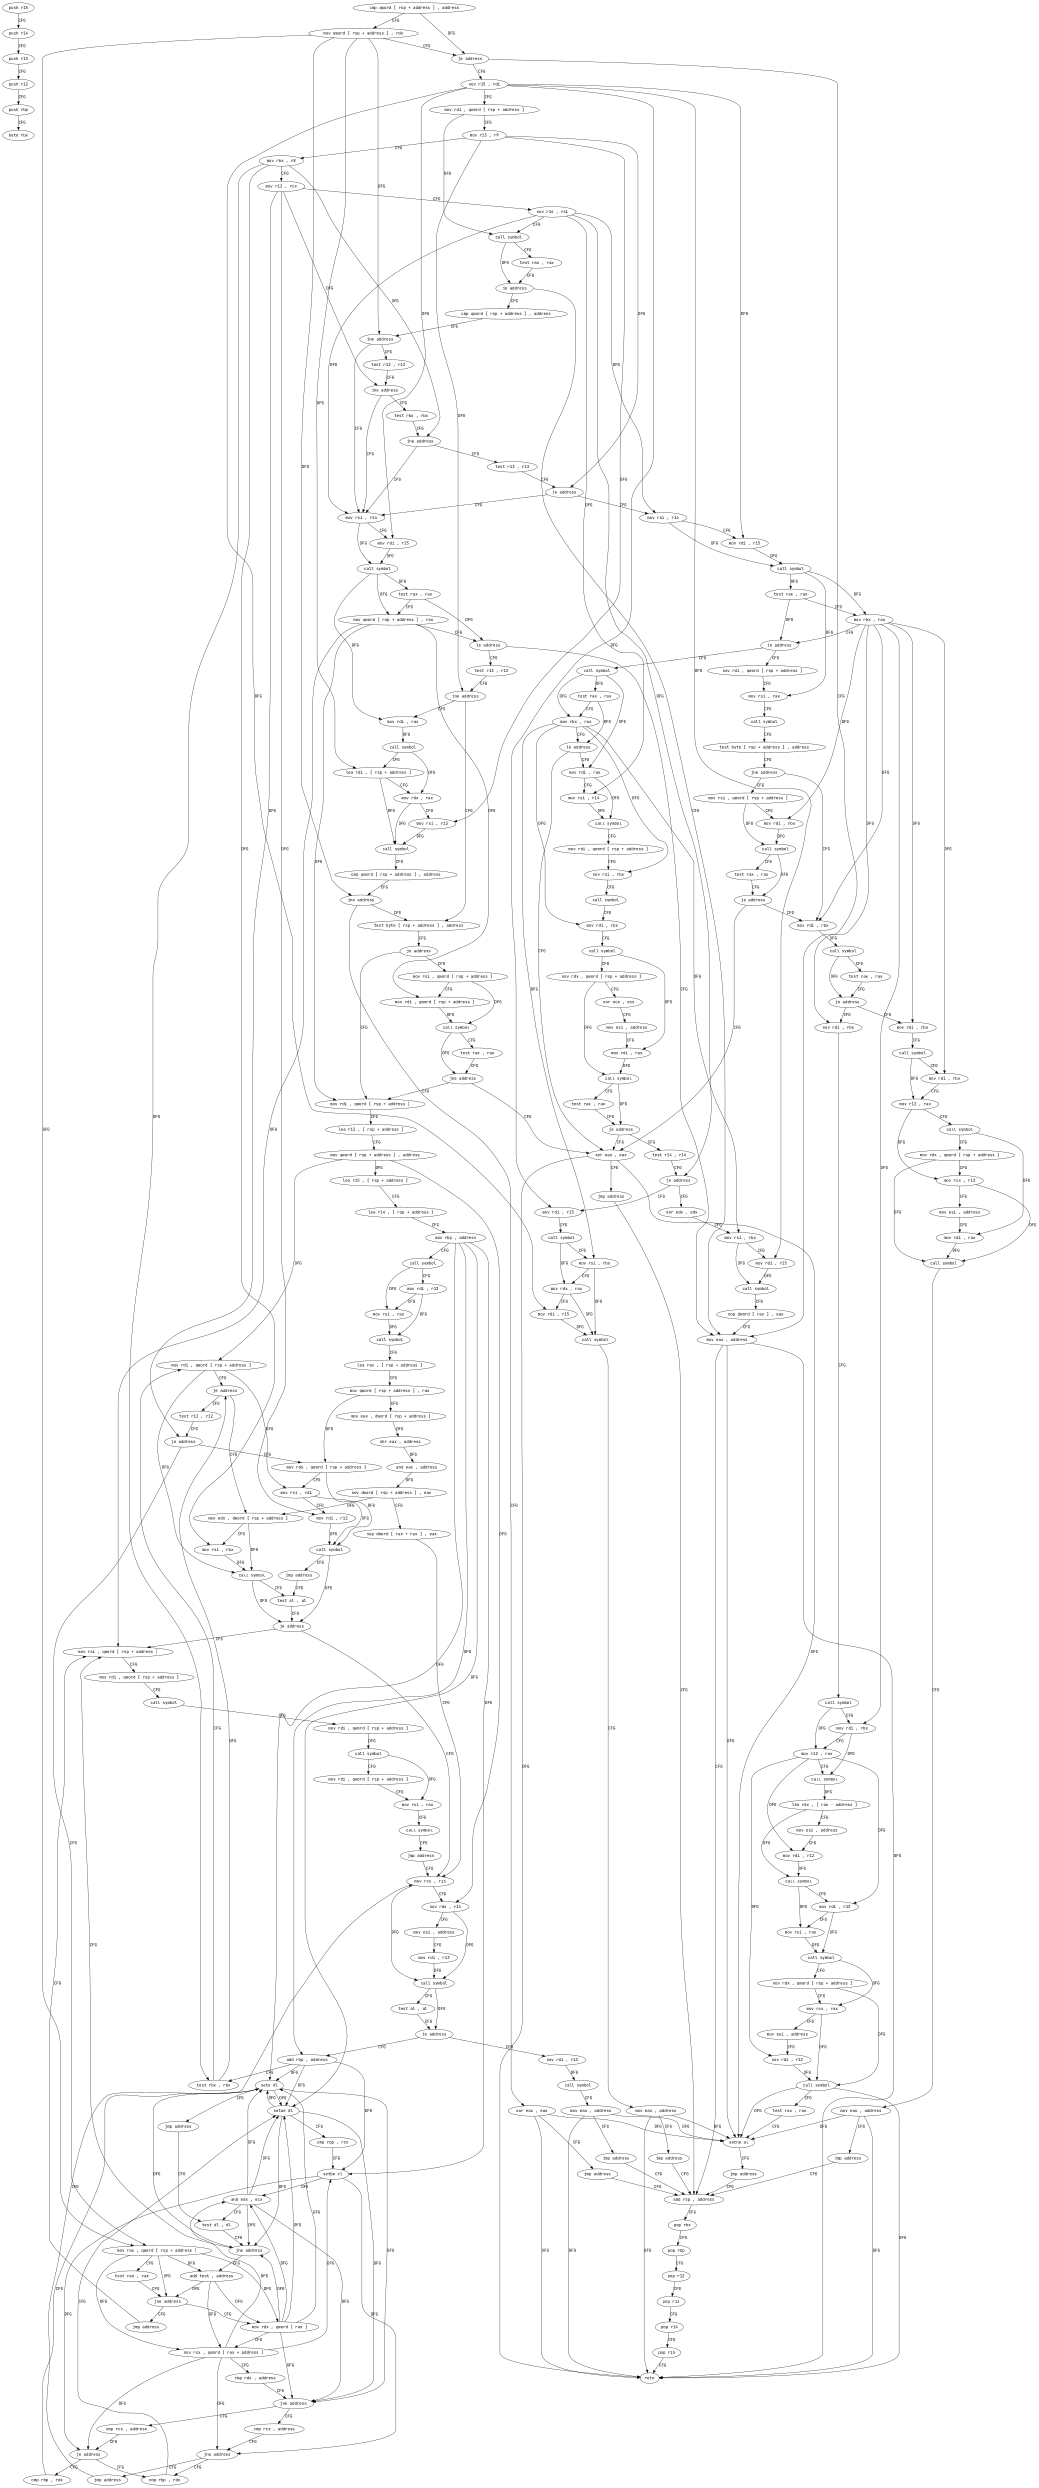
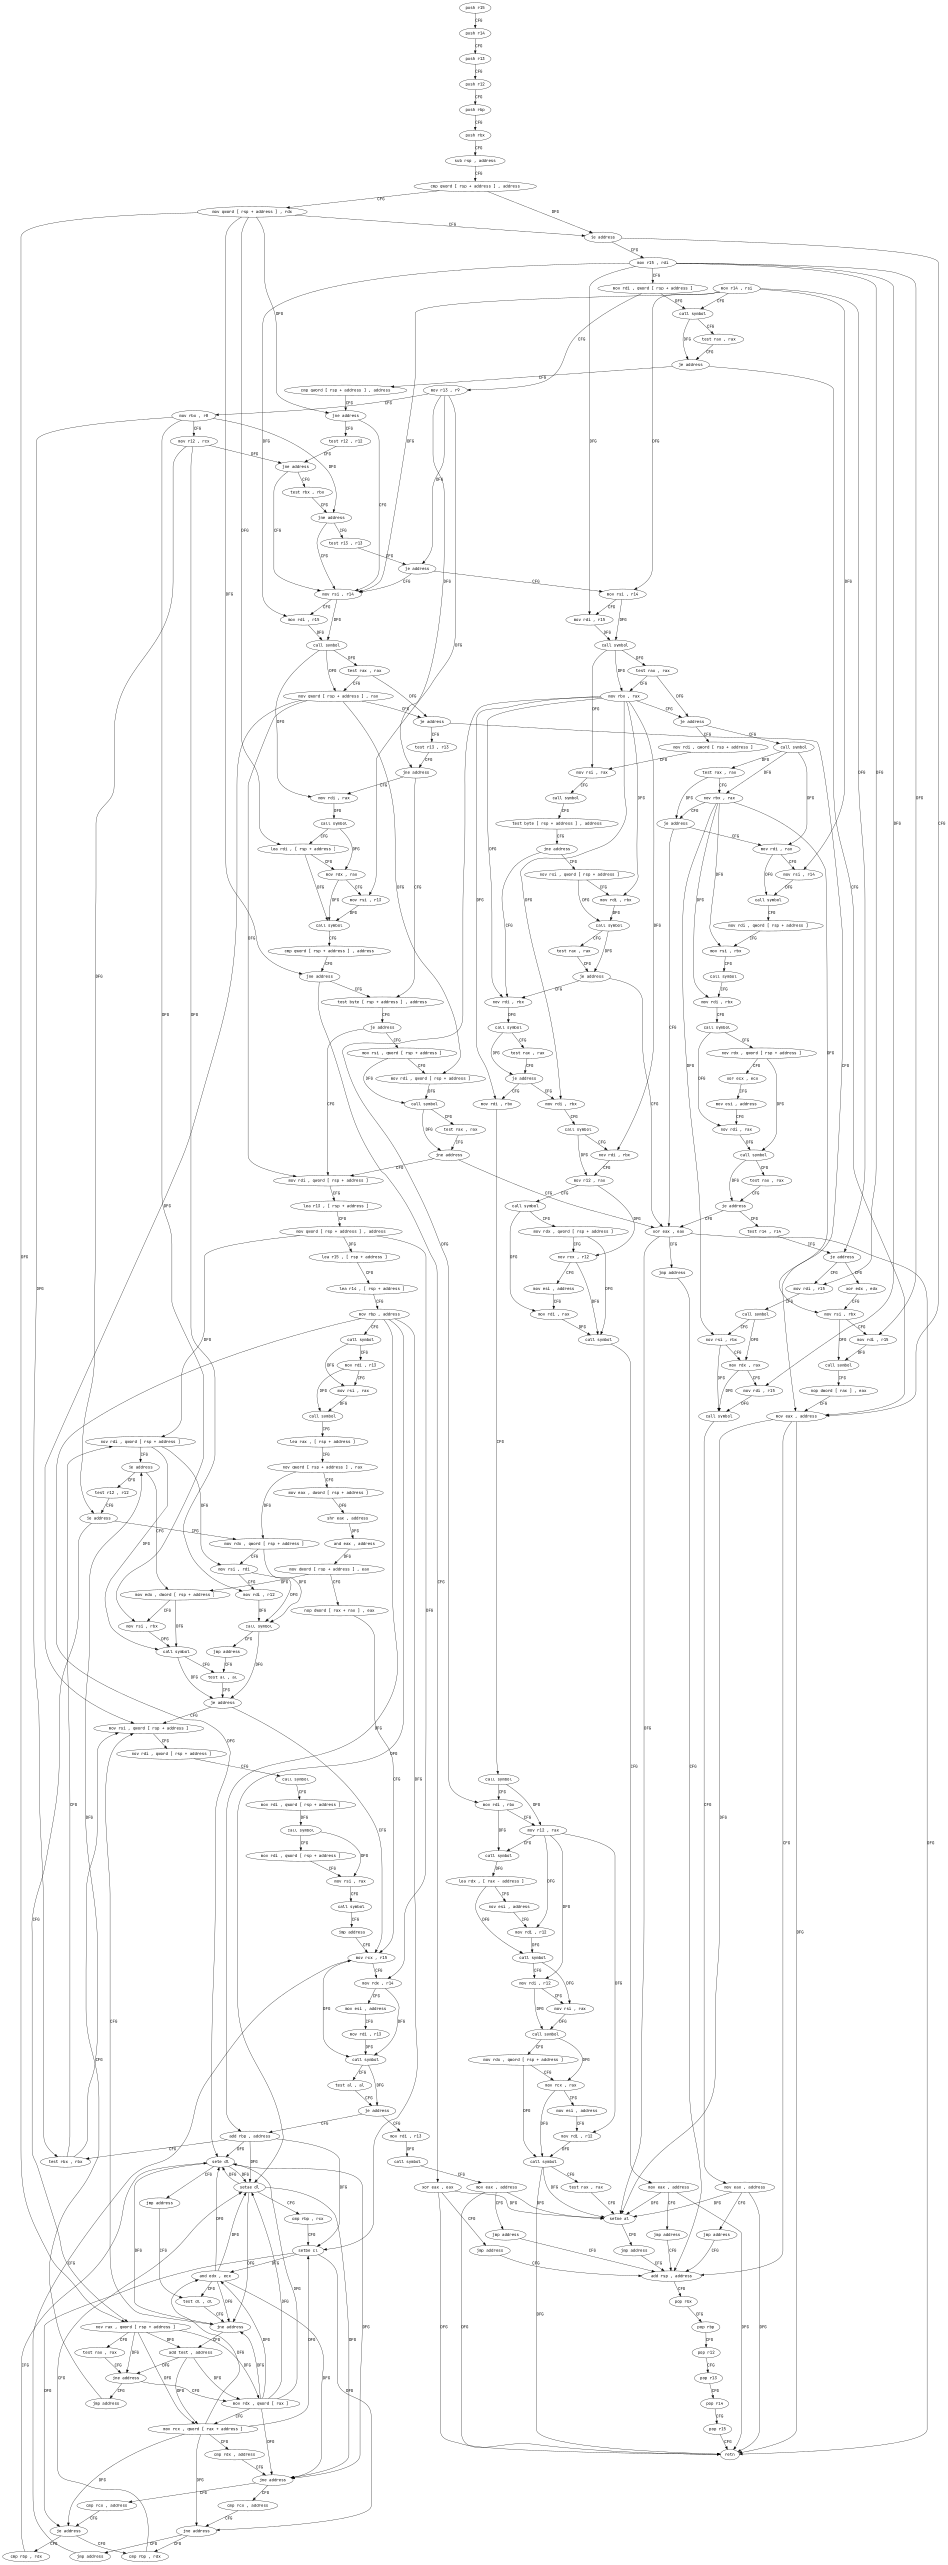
node "byte rbx": label "byte rbx" -> "push rbx"
node "sub rsp , address": added
edge "mov r12 , rcx" -> "mov r14 , rsi": removed, label "CFG"
